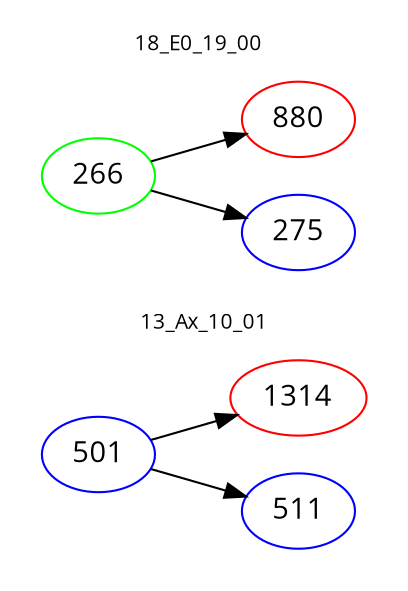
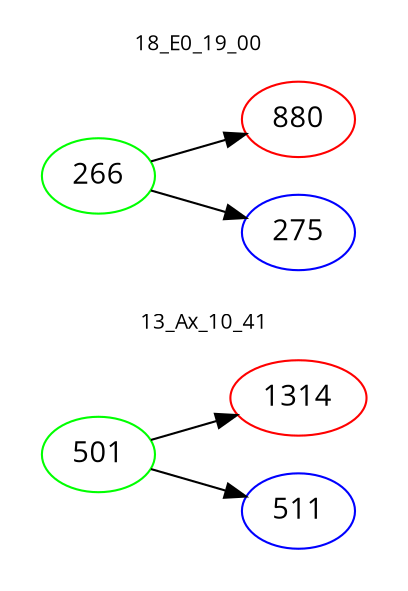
cluster "13_Ax_10_01": label "13_Ax_10_01" -> "13_Ax_10_41"
node "501": color blue -> green
